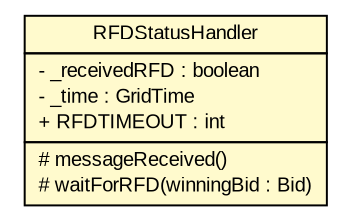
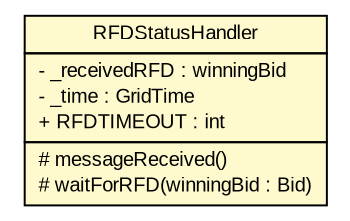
node "RFDStatusHandler": text "- _receivedRFD : boolean" -> "- _receivedRFD : winningBid"
